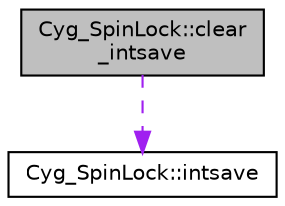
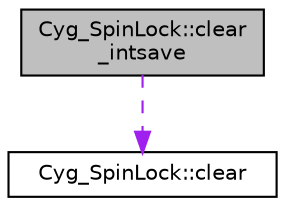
node "Cyg_SpinLock::intsave": label "Cyg_SpinLock::intsave" -> "Cyg_SpinLock::clear"
